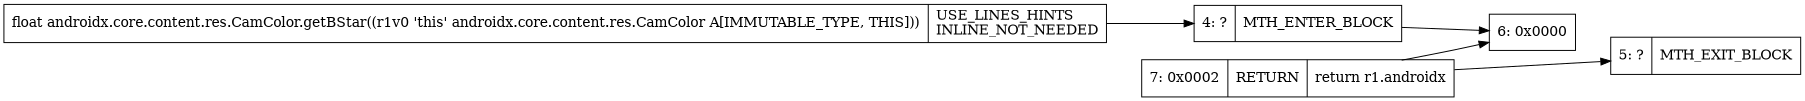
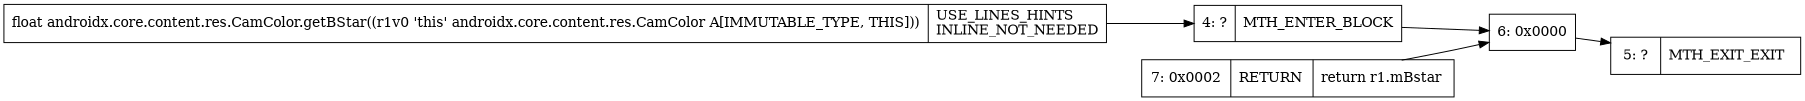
node "5: ?": text "MTH_EXIT_BLOCK" -> "MTH_EXIT_EXIT"
edge "7: 0x0002" -> "5: ?": now "6: 0x0000" -> "5: ?"
node "7: 0x0002": text "return r1.androidx" -> "return r1.mBstar"
